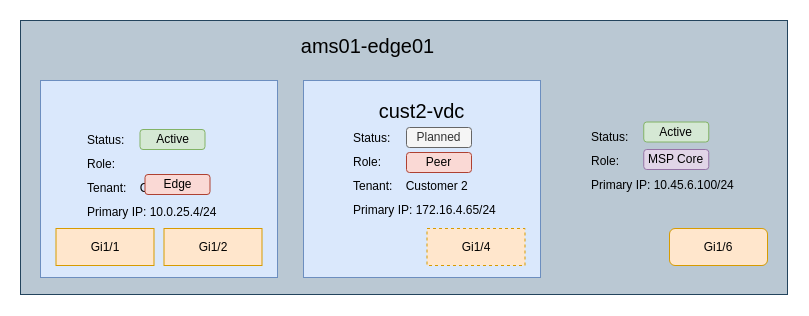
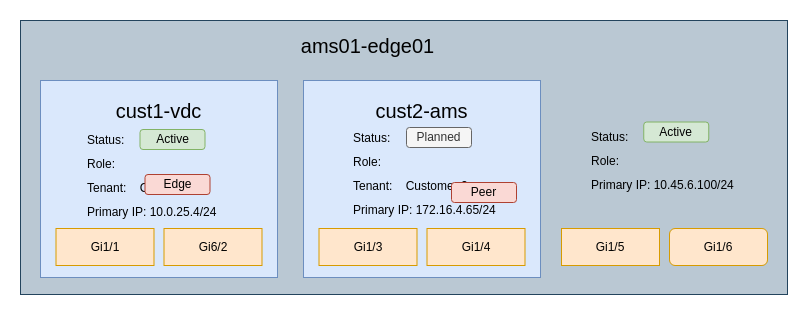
node "cust1-vdc": added
node "cust2-vdc": label "cust2-vdc" -> "cust2-ams"
node "MSP Core": removed
node "Peer": moved (439, 163) -> (484, 193)
node "Gi1/3": added
node "Gi1/4": style dashed -> solid
node "Gi1/5": added
node "Gi1/2": label "Gi1/2" -> "Gi6/2"
